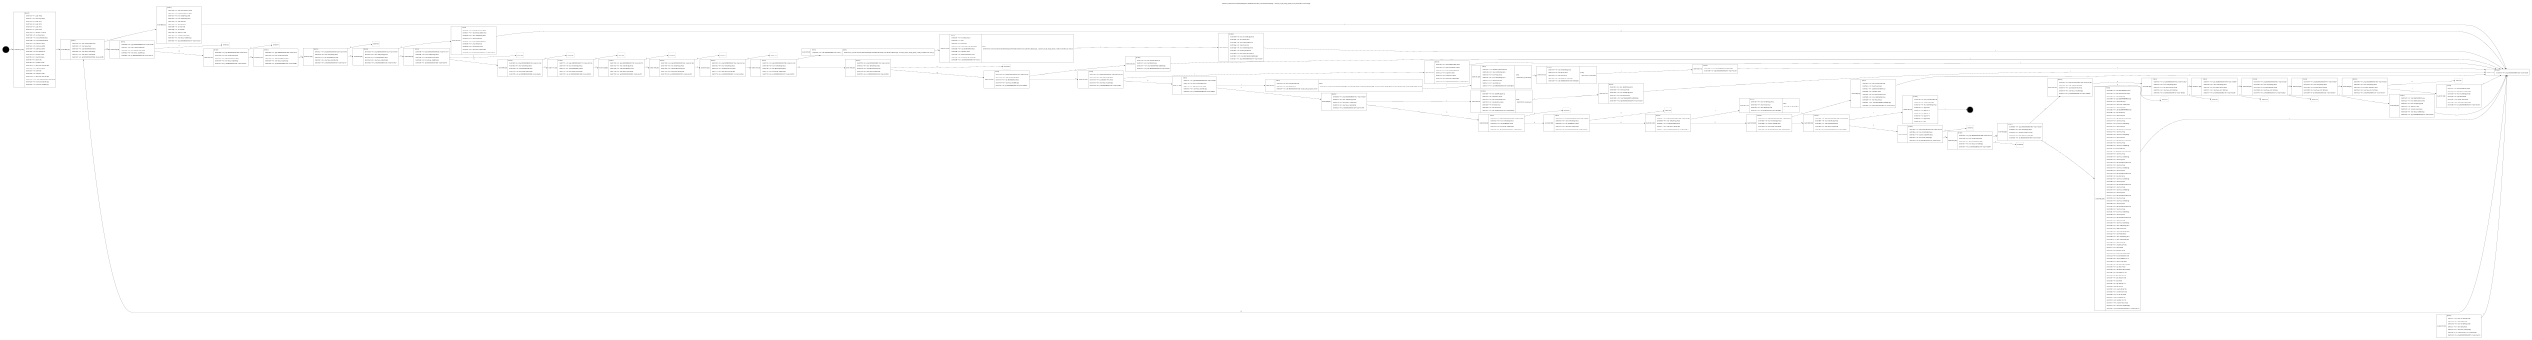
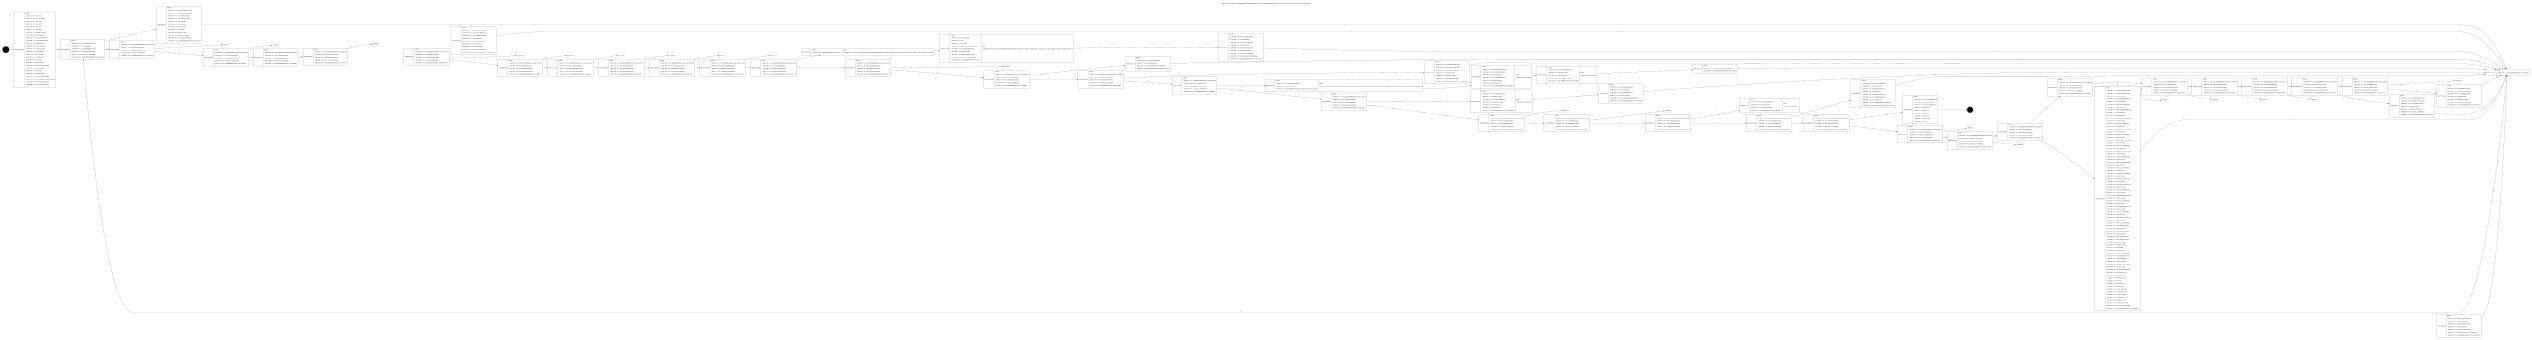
node "0x4016bd [28]": removed
